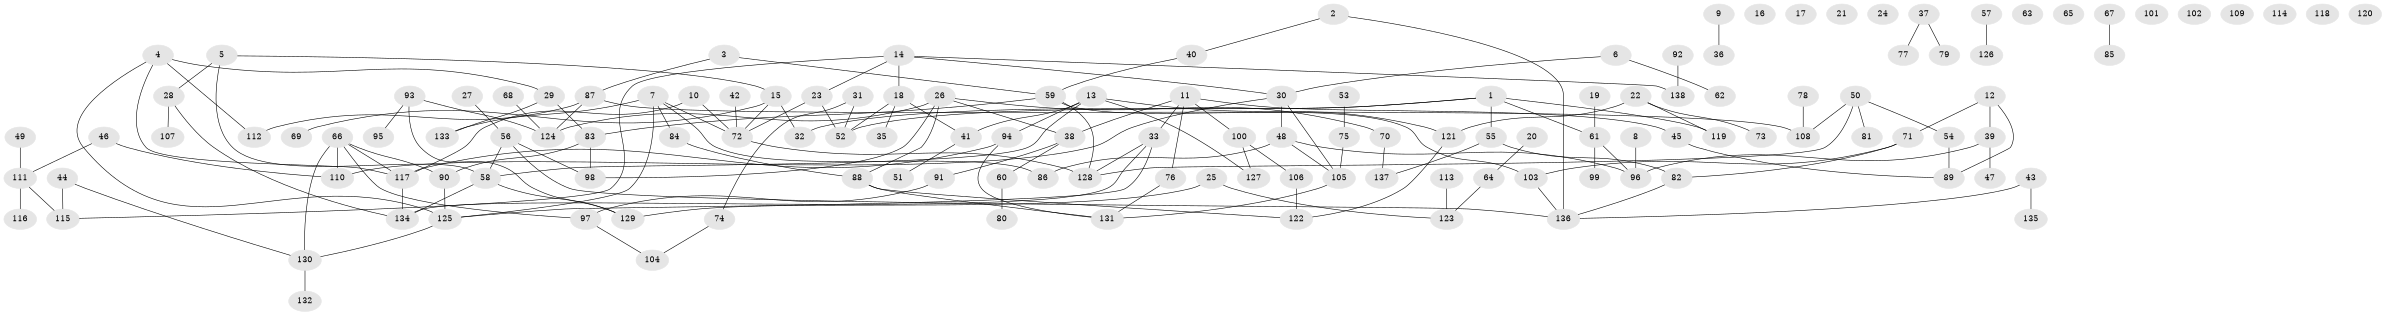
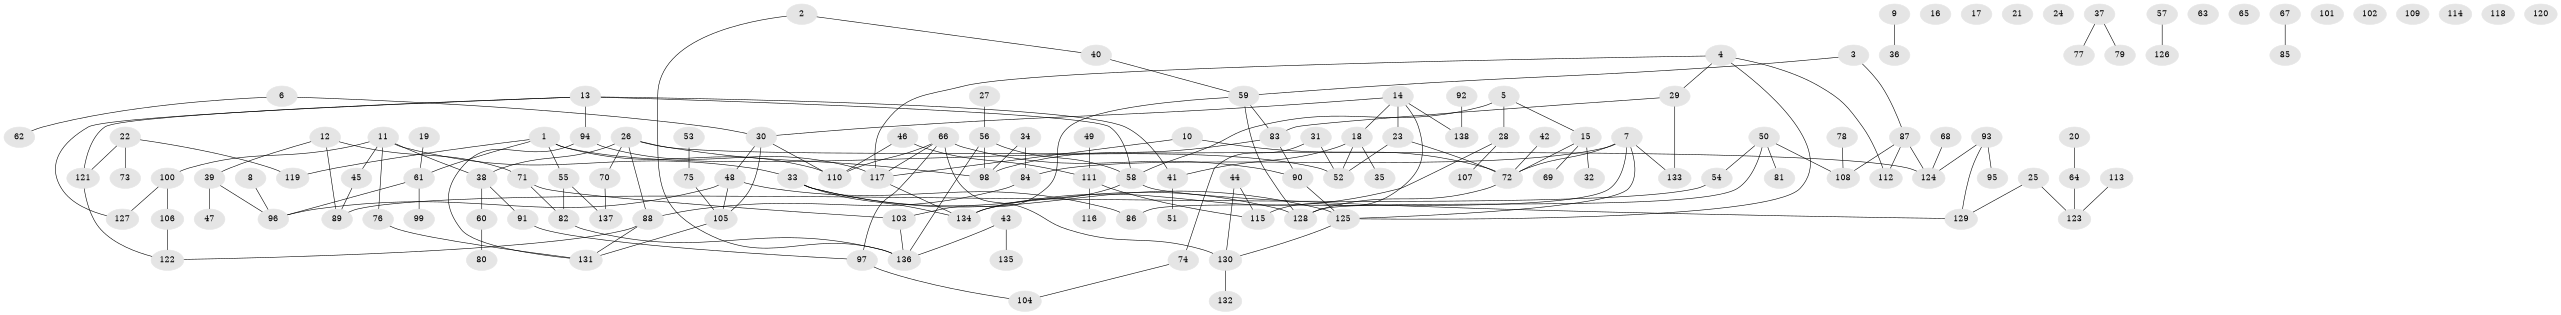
edge "1" -- "32": now "1" -- "110"
node "34": added
